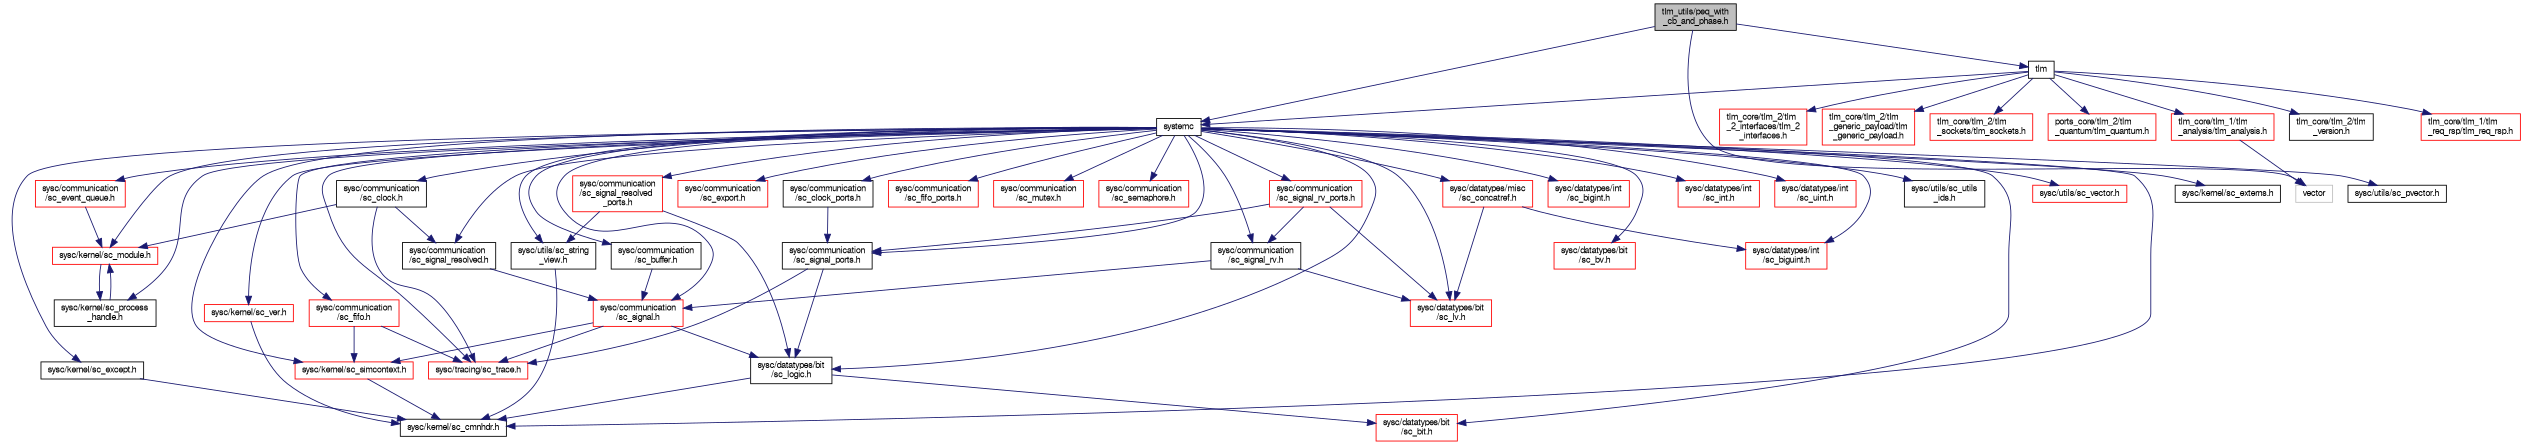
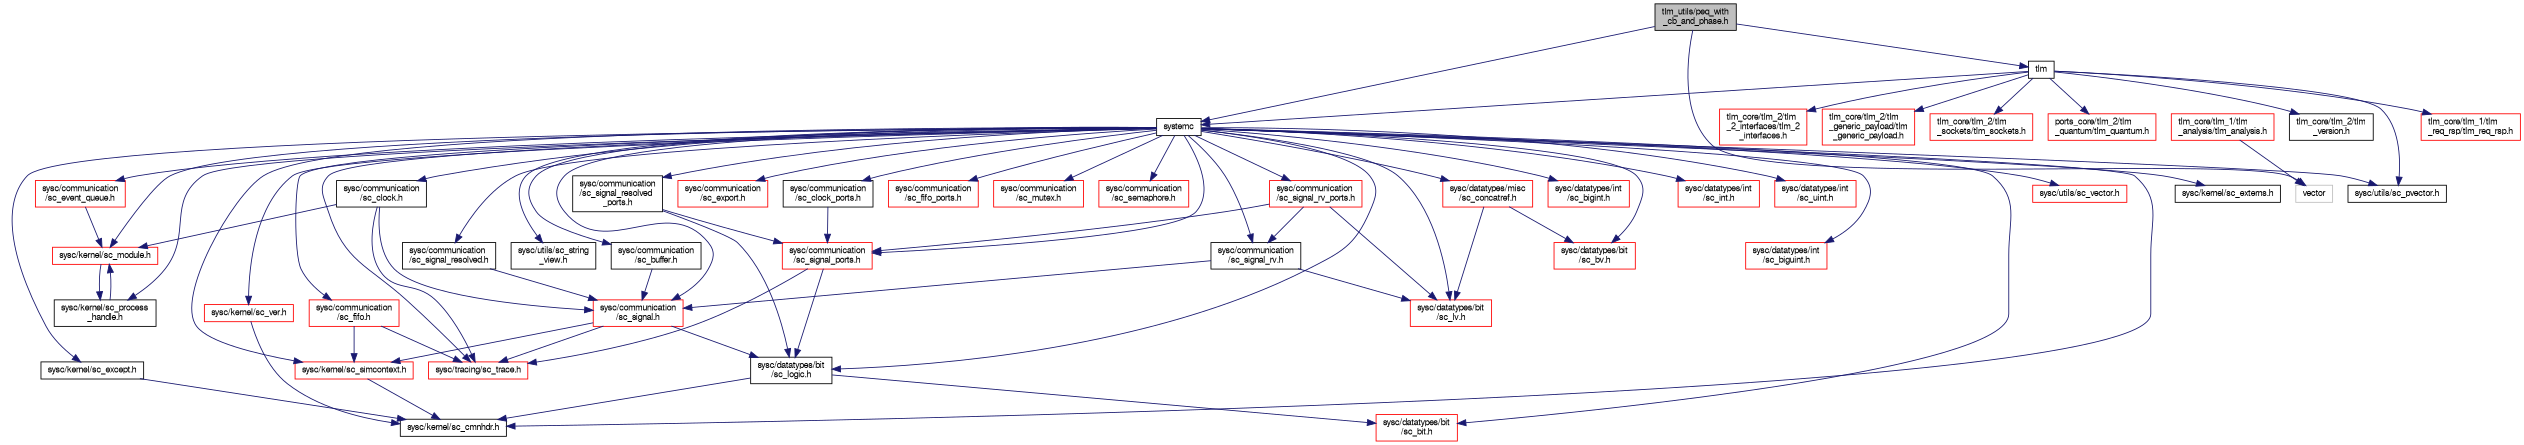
edge "tlm" -> "tlm_core/tlm_1/tlm _analysis/tlm_analysis.h": now "tlm" -> "sysc/utils/sc_pvector.h"
node "sysc/communication /sc_signal_resolved _ports.h": color red -> black
node "sysc/utils/sc_utils _ids.h": removed
edge "sysc/communication /sc_clock.h" -> "sysc/communication /sc_signal_resolved.h": now "sysc/communication /sc_clock.h" -> "sysc/communication /sc_signal.h"
edge "sysc/communication /sc_signal_resolved _ports.h" -> "sysc/utils/sc_string _view.h": now "sysc/communication /sc_signal_resolved _ports.h" -> "sysc/communication /sc_signal_ports.h"
edge "sysc/datatypes/misc /sc_concatref.h" -> "sysc/datatypes/int /sc_biguint.h": now "sysc/datatypes/misc /sc_concatref.h" -> "sysc/datatypes/bit /sc_bv.h"
node "sysc/communication /sc_signal_ports.h": color black -> red
edge "sysc/utils/sc_string _view.h" -> "sysc/kernel/sc_cmnhdr.h": removed
